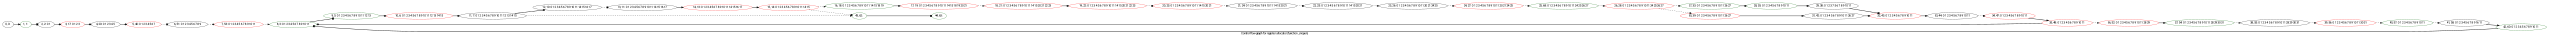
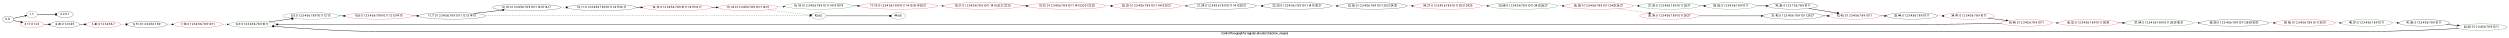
node "41, 58: 0 1 2 3 4 5 6 7 8 9 16 11": label "41, 58: 0 1 2 3 4 5 6 7 8 9 16 11" -> "41, 58: 0 1 2 3 4 5 6 7 8 9 10 11"
edge "2, 2: 0 1" -> "3, 17: 0 1 2 3": now "0, 0:" -> "3, 17: 0 1 2 3"
